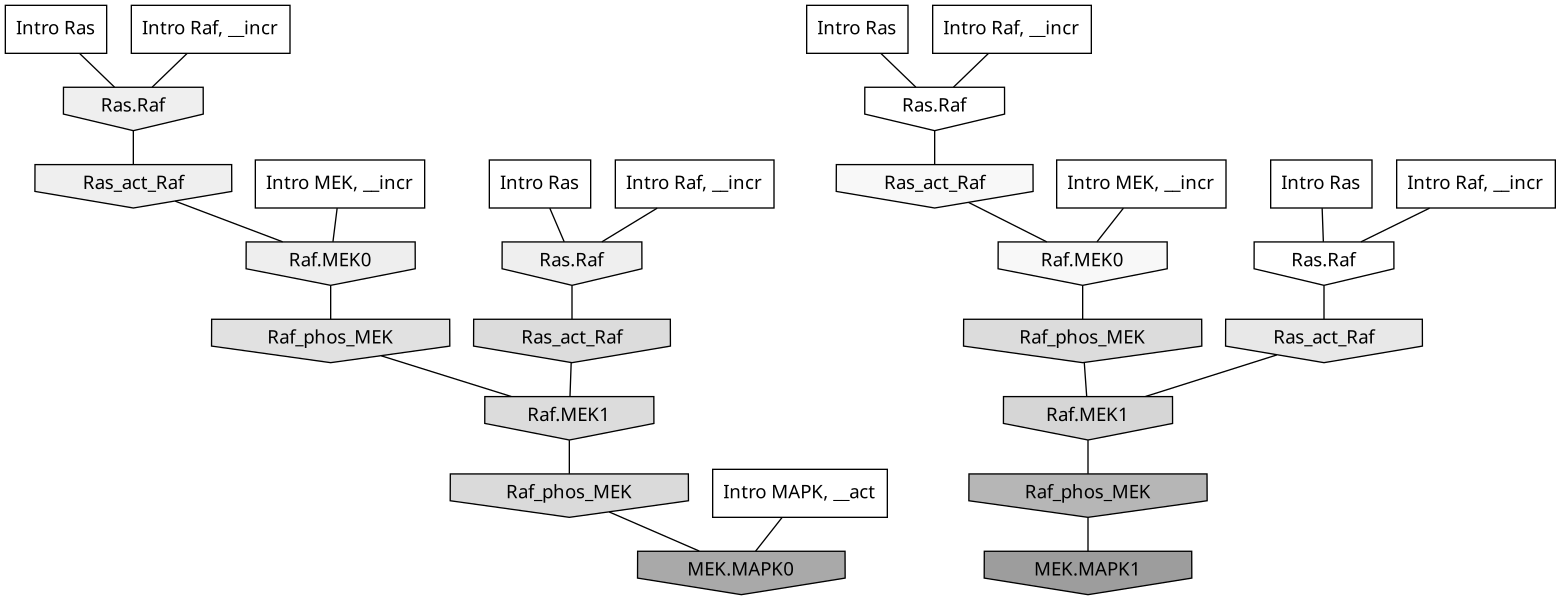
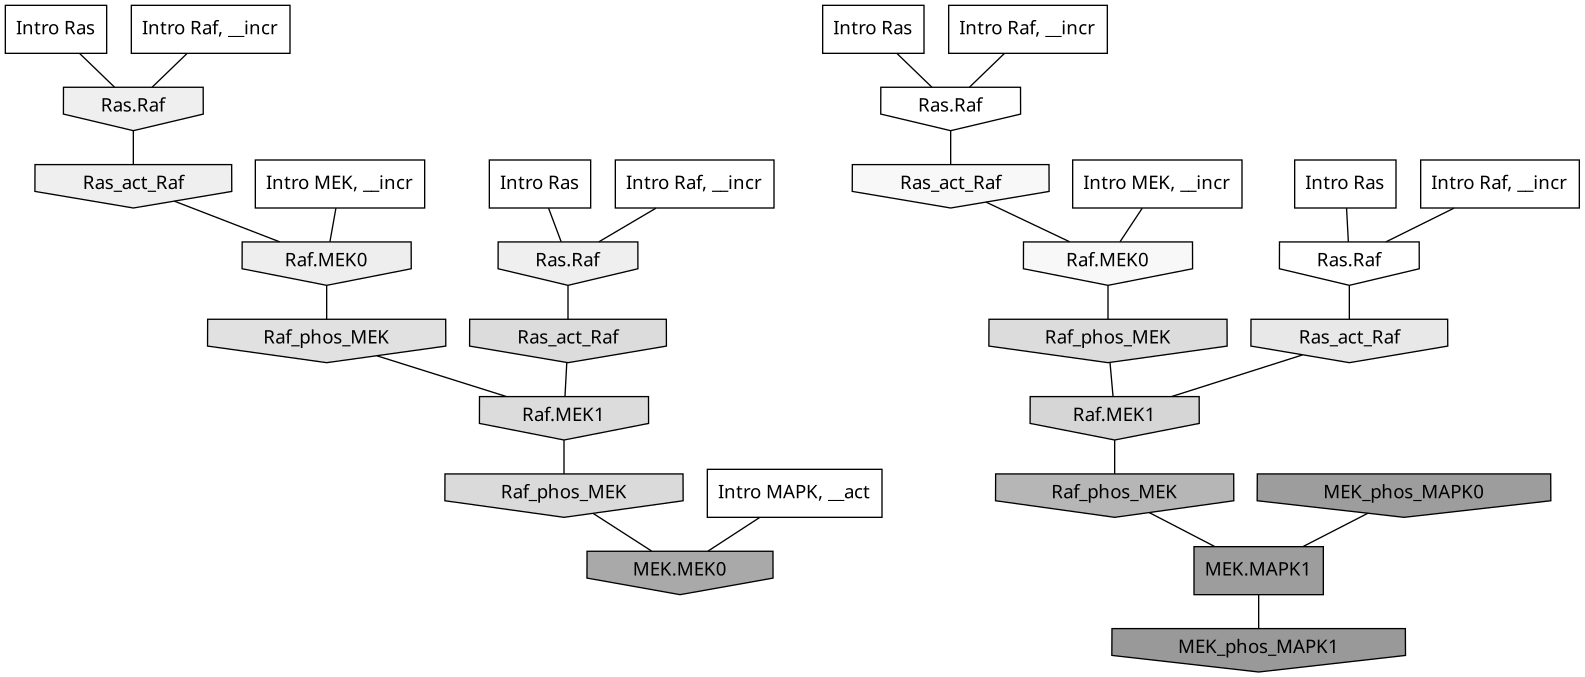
node "MEK_phos_MAPK0": added
node "MEK.MAPK0": label "MEK.MAPK0" -> "MEK.MEK0"
node "MEK.MAPK1": shape invhouse -> box
node "MEK_phos_MAPK1": added
